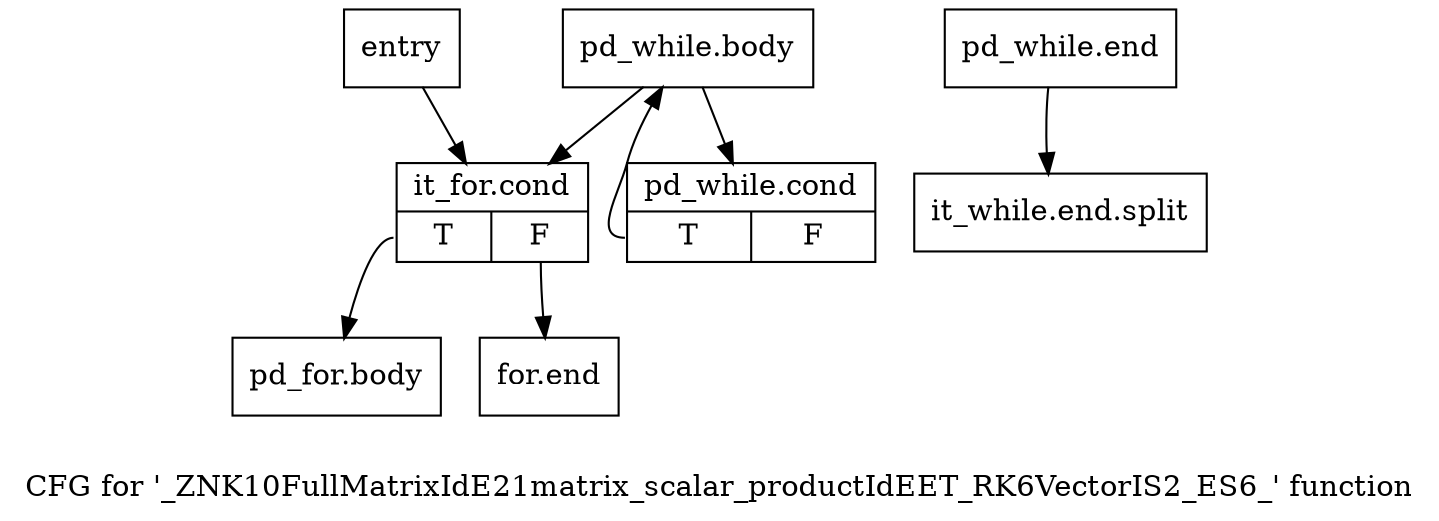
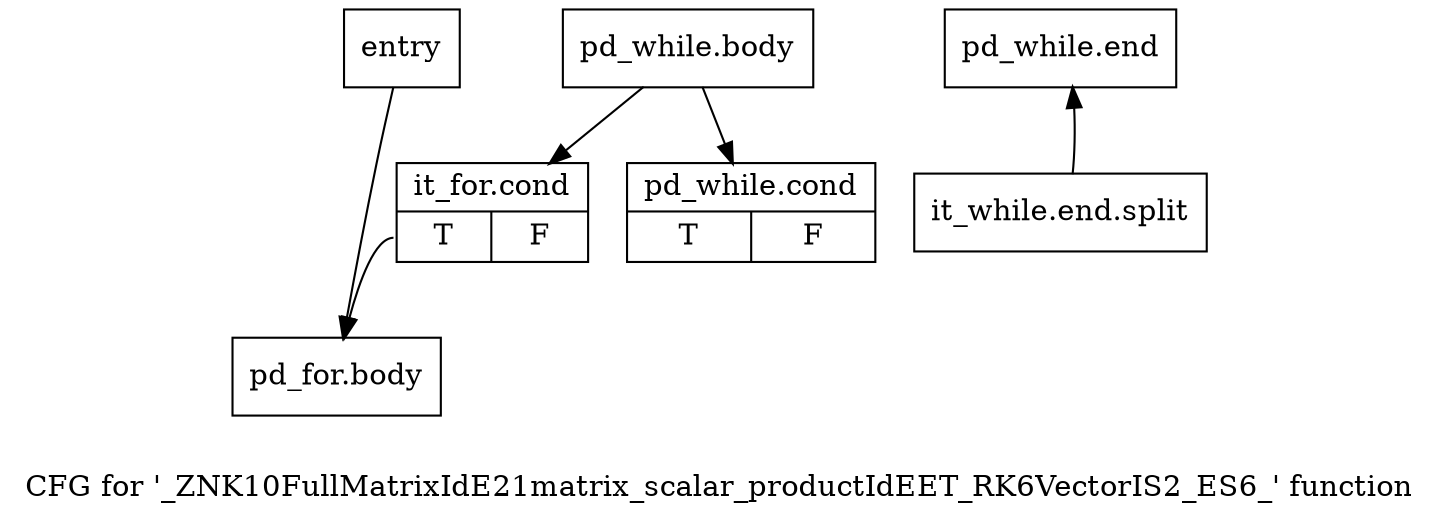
edge "entry" -> "it_for.cond": now "entry" -> "pd_for.body"
edge "pd_while.end" -> "it_while.end.split": reversed
edge "pd_while.cond" -> "pd_while.body": removed
node "for.end": removed
